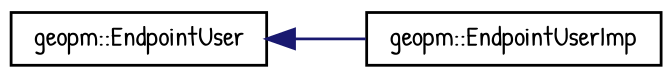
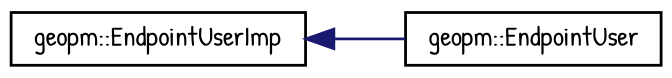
edge "geopm::EndpointUserImp" -> "geopm::EndpointUser": reversed
